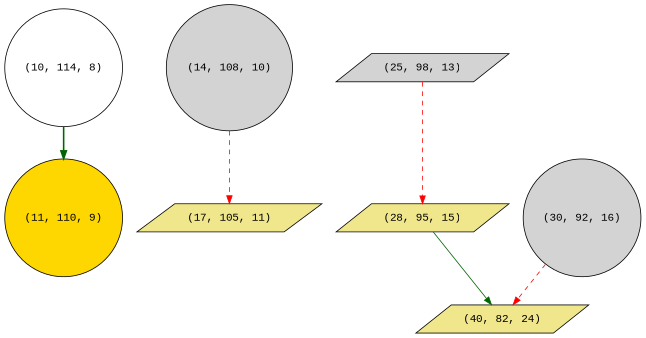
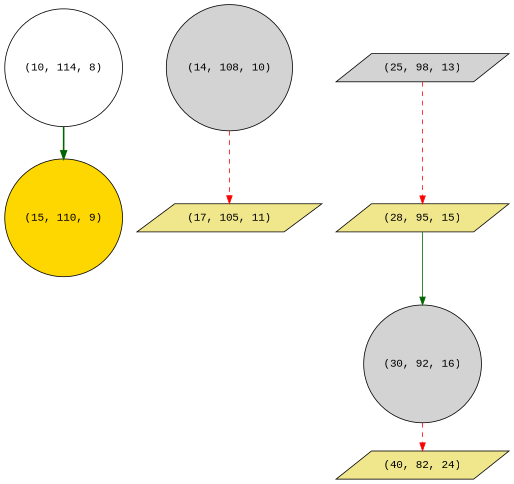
node "(11, 110, 9)": label "(11, 110, 9)" -> "(15, 110, 9)"
edge "(28, 95, 15)" -> "(40, 82, 24)": now "(28, 95, 15)" -> "(30, 92, 16)"
